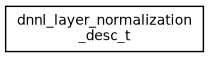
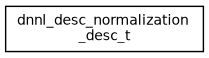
node "dnnl_layer_normalization _desc_t": label "dnnl_layer_normalization _desc_t" -> "dnnl_desc_normalization _desc_t"
